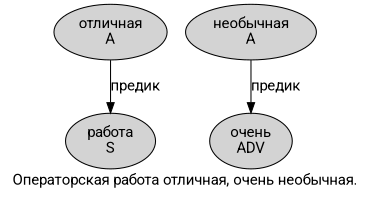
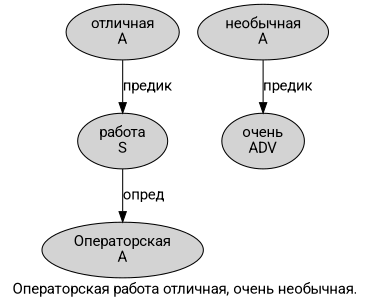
node "Операторская A": added
